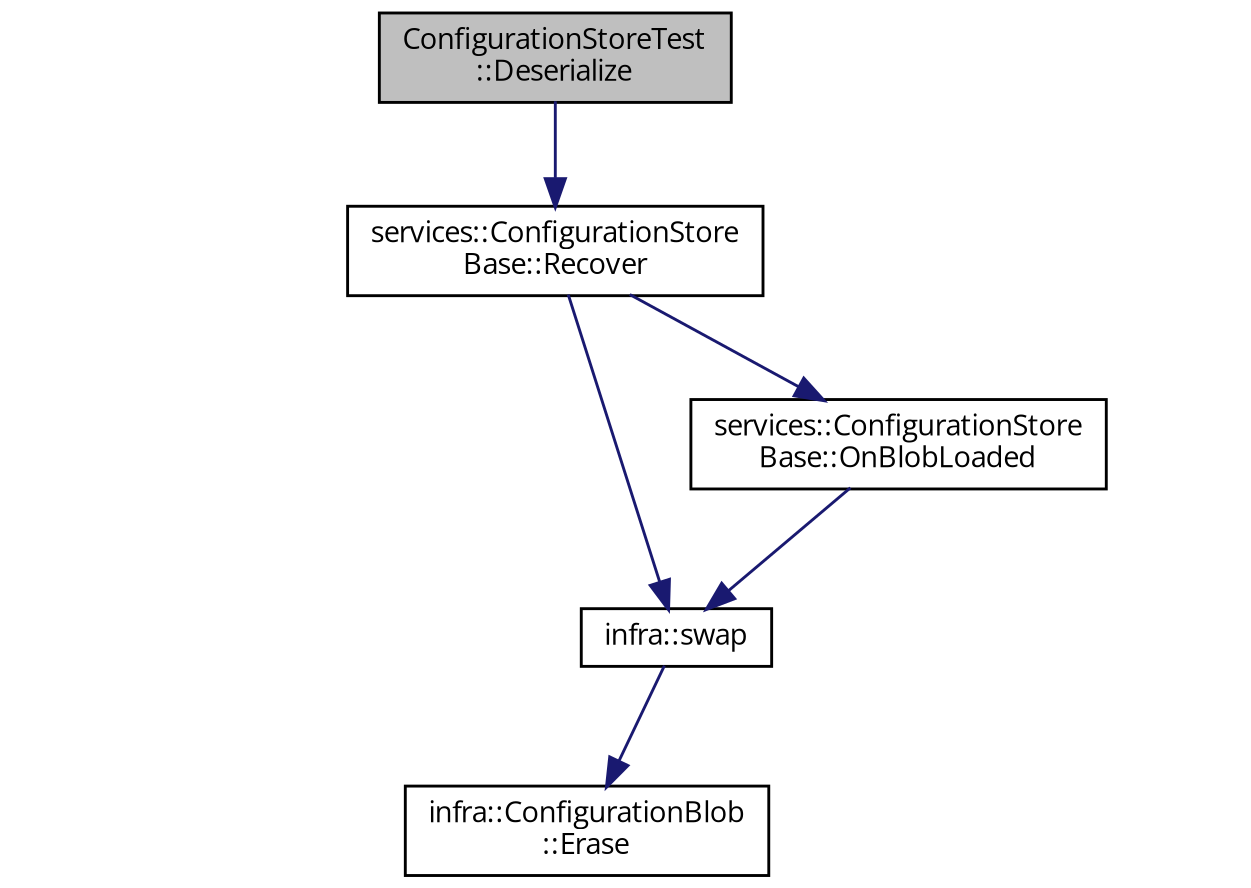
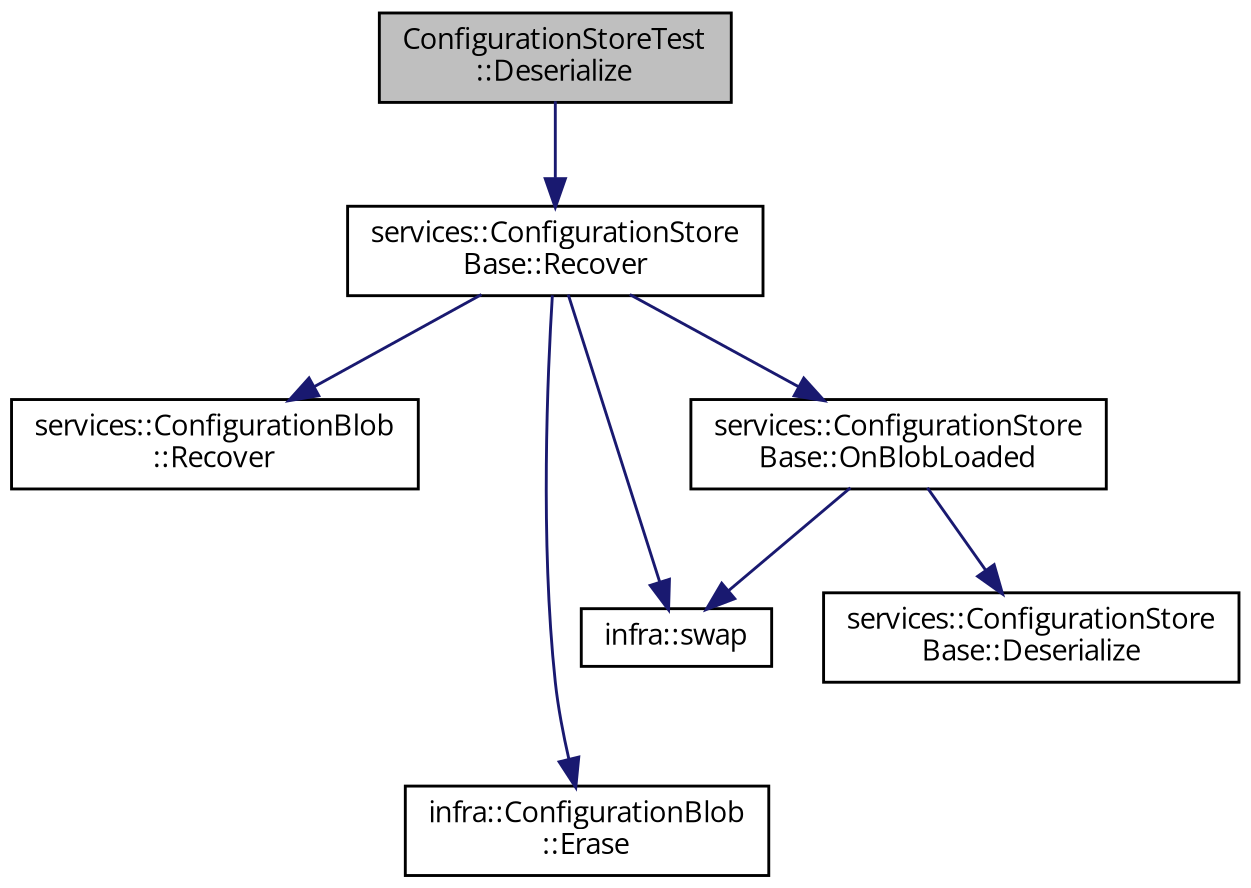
node "services::ConfigurationBlob ::Recover": added
node "services::ConfigurationStore Base::Deserialize": added
edge "infra::swap" -> "infra::ConfigurationBlob ::Erase": now "services::ConfigurationStore Base::Recover" -> "infra::ConfigurationBlob ::Erase"
